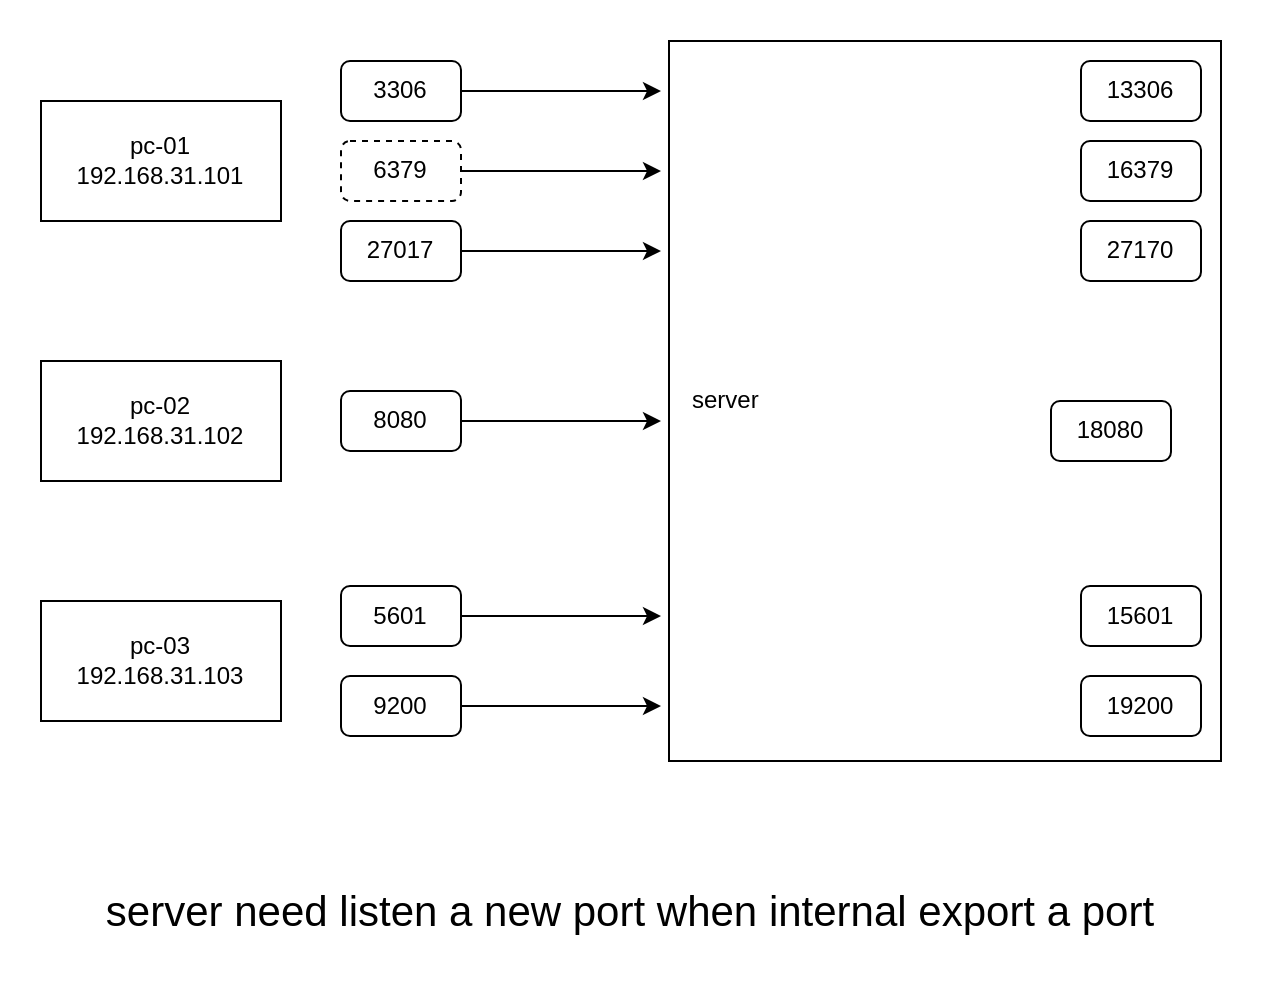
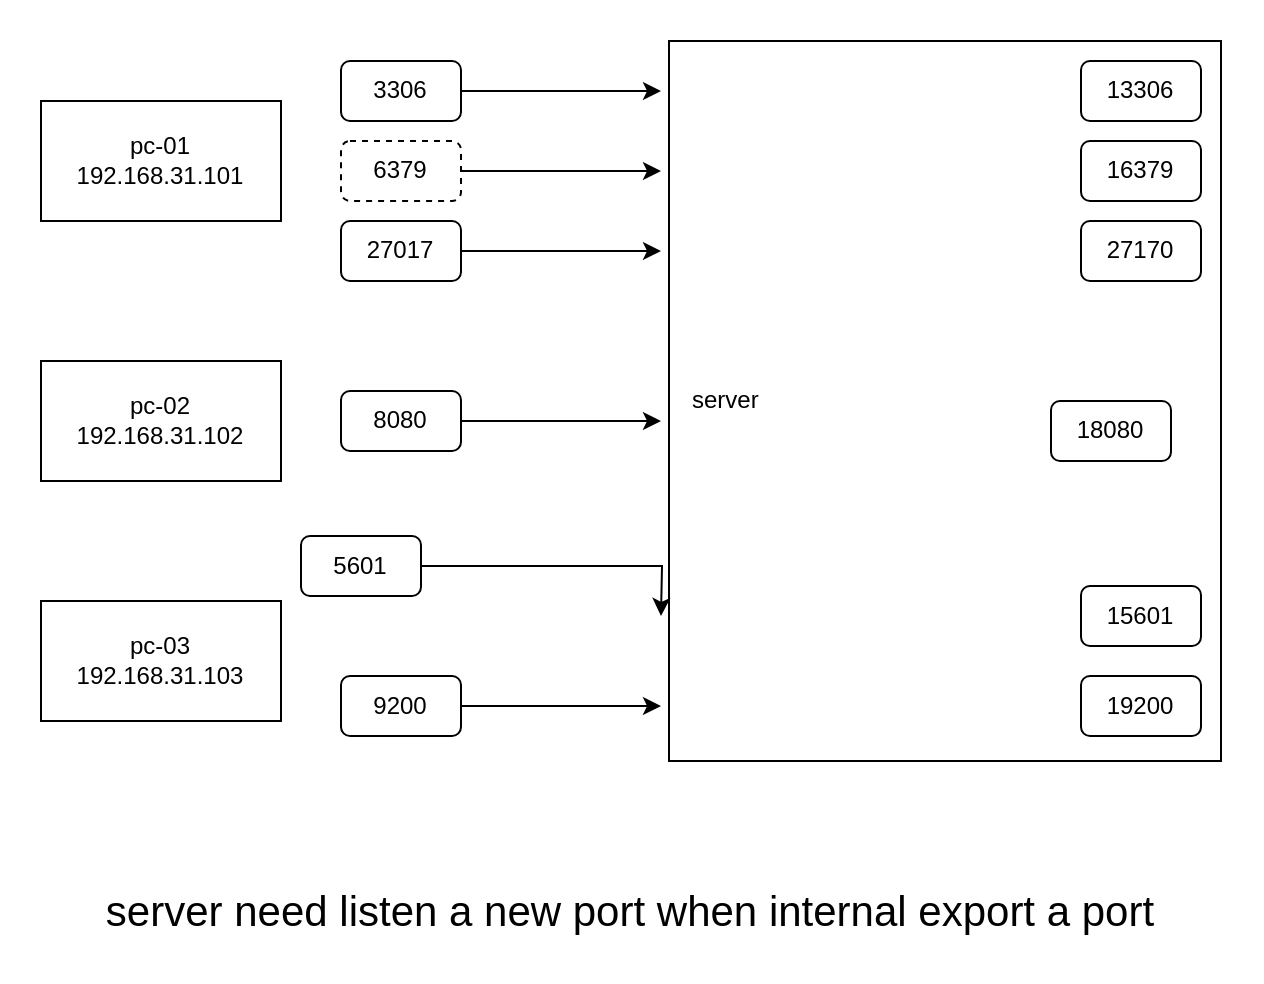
node "5601": moved (401, 616) -> (361, 566)
